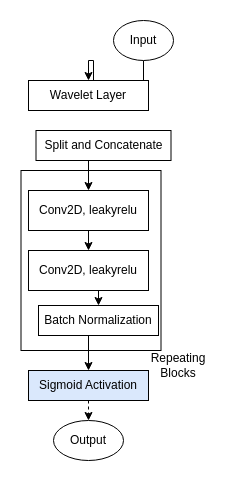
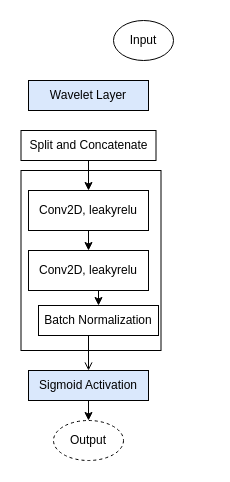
edge "Input" -> "Wavelet Layer": removed
node "Wavelet Layer": fillcolor #ffffff -> #dae8fc
node "Split and Concatenate": moved (104, 146) -> (89, 146)
edge "Batch Normalization" -> "Sigmoid Activation": arrowhead classic -> open
node "Repeating Blocks": removed
edge "Sigmoid Activation" -> "Output": style dashed -> solid
node "Output": style solid -> dashed
